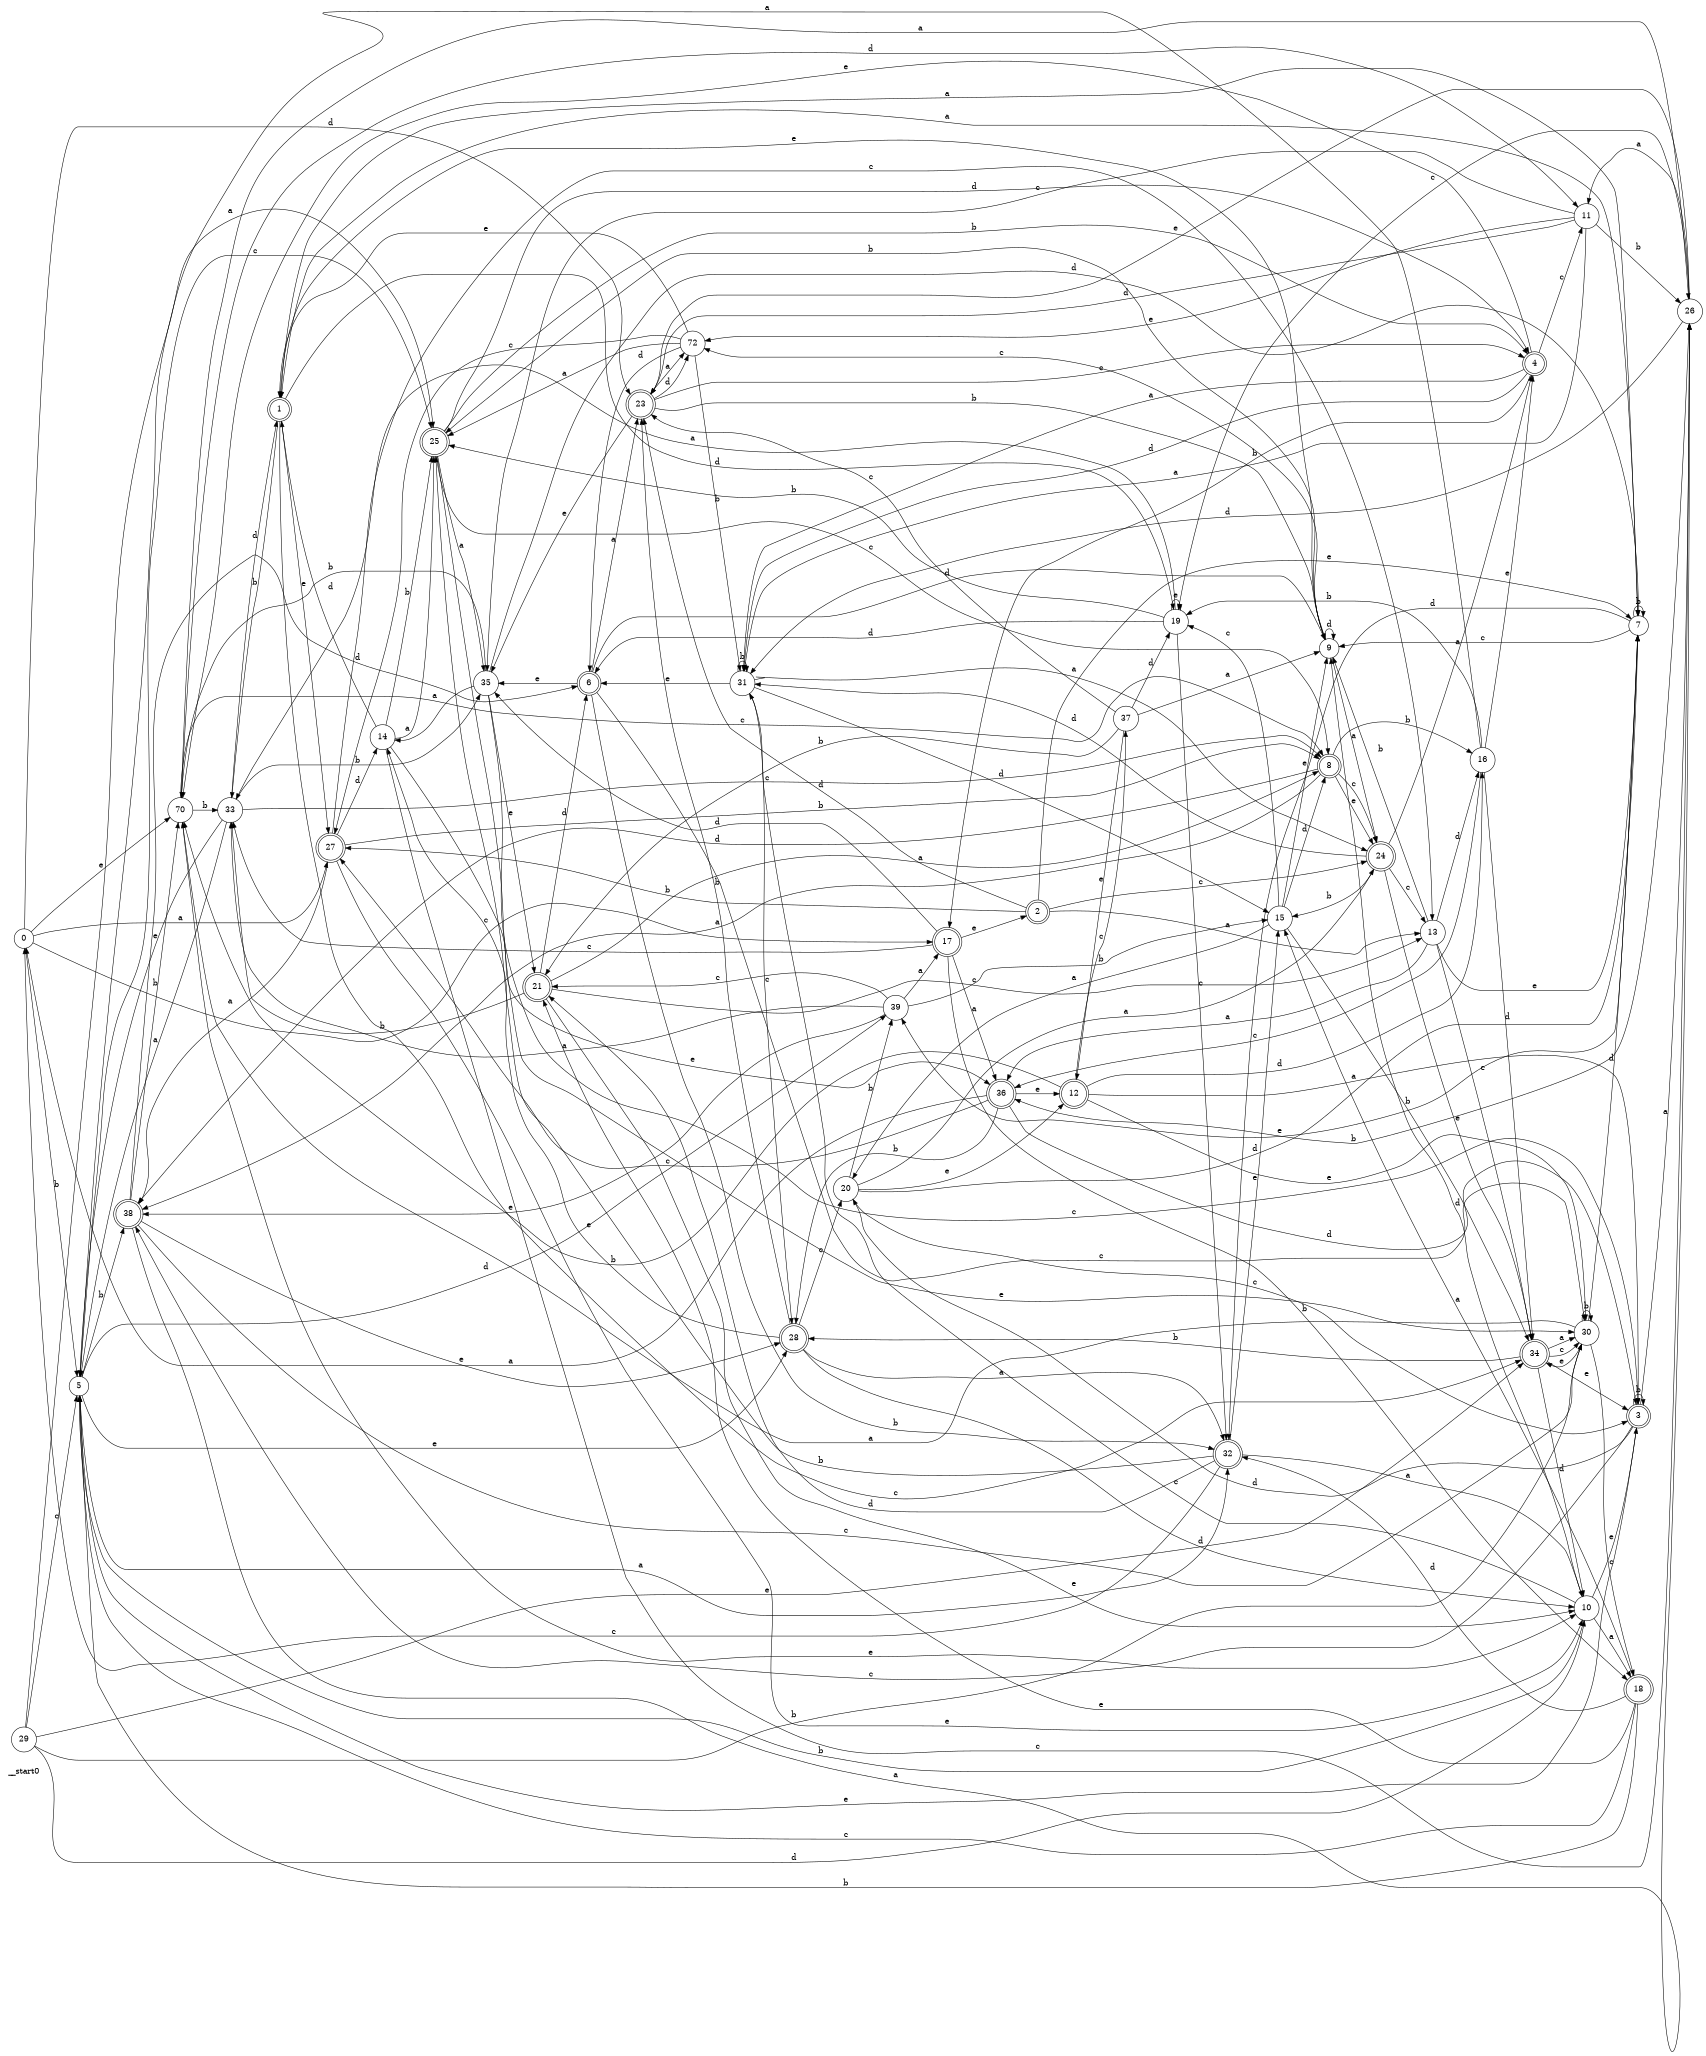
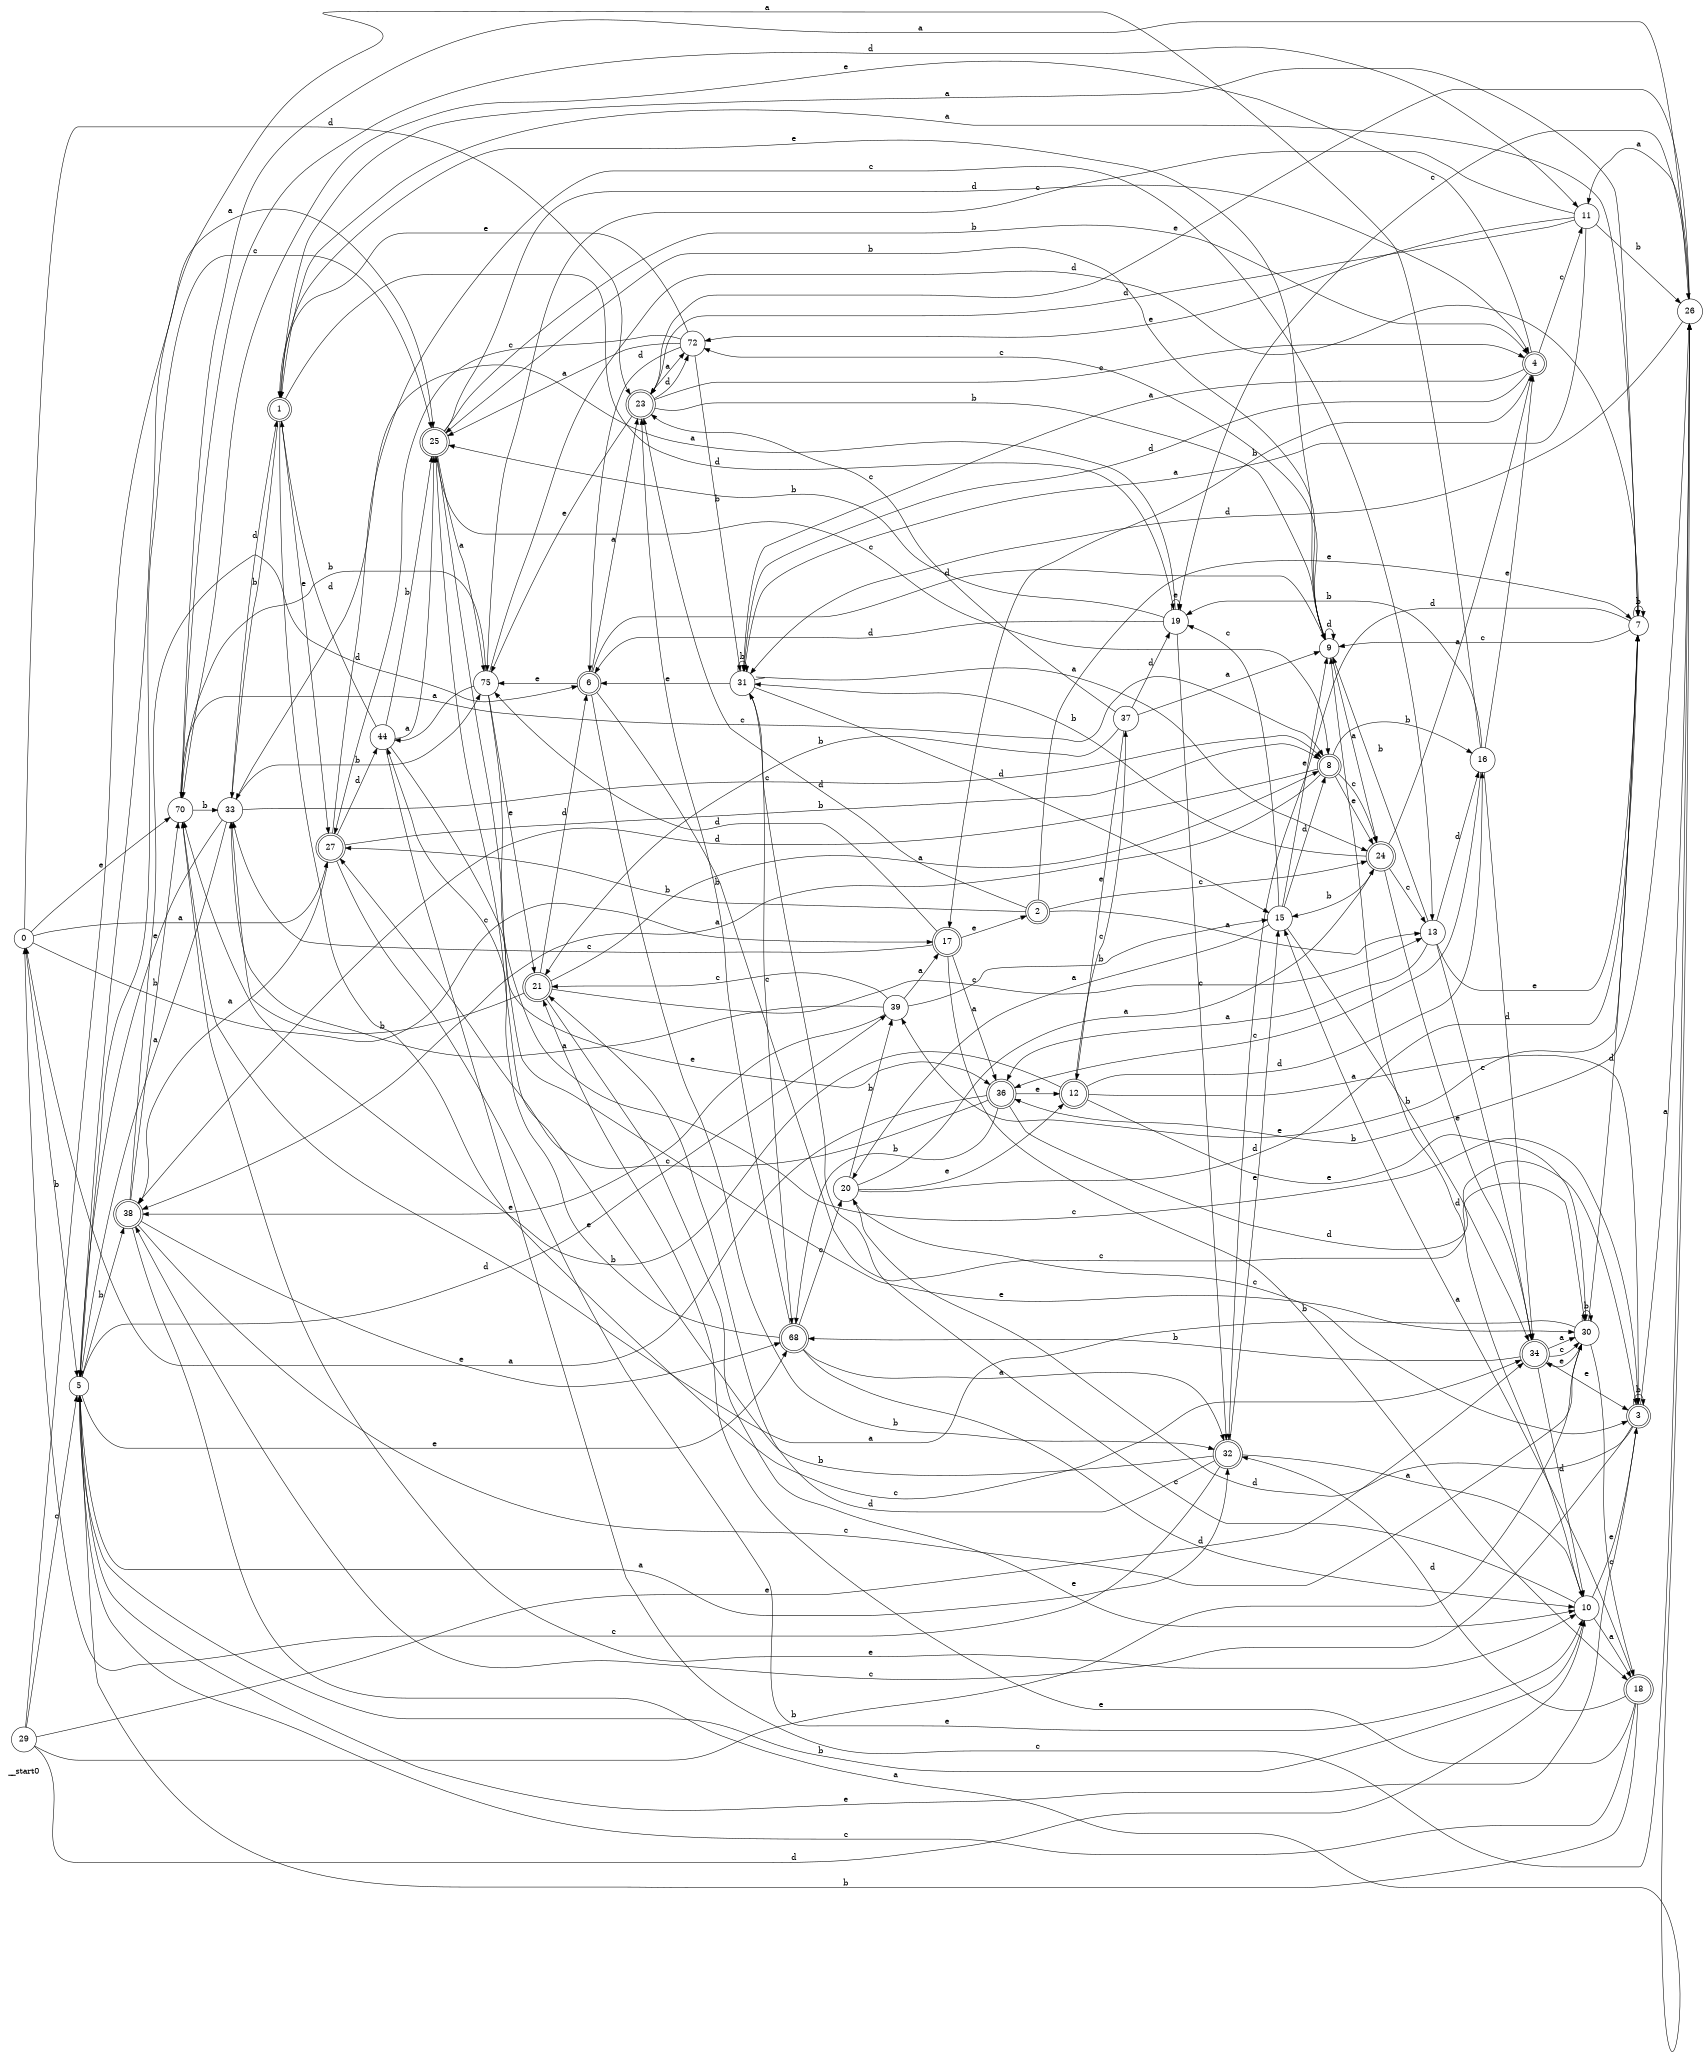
node "35": label "35" -> "75"
edge "24" -> "31": label "d" -> "b"
node "14": label "14" -> "44"
node "28": label "28" -> "68"
